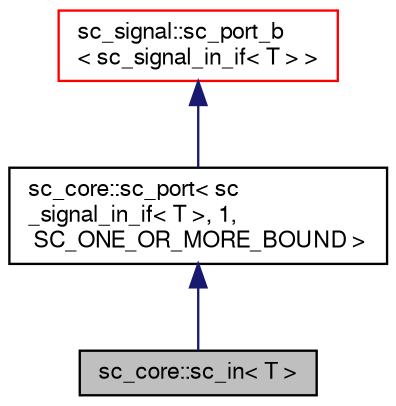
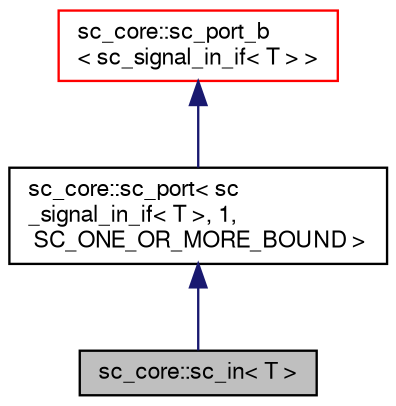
node "sc_signal::sc_port_b < sc_signal_in_if< T > >": label "sc_signal::sc_port_b < sc_signal_in_if< T > >" -> "sc_core::sc_port_b < sc_signal_in_if< T > >"
